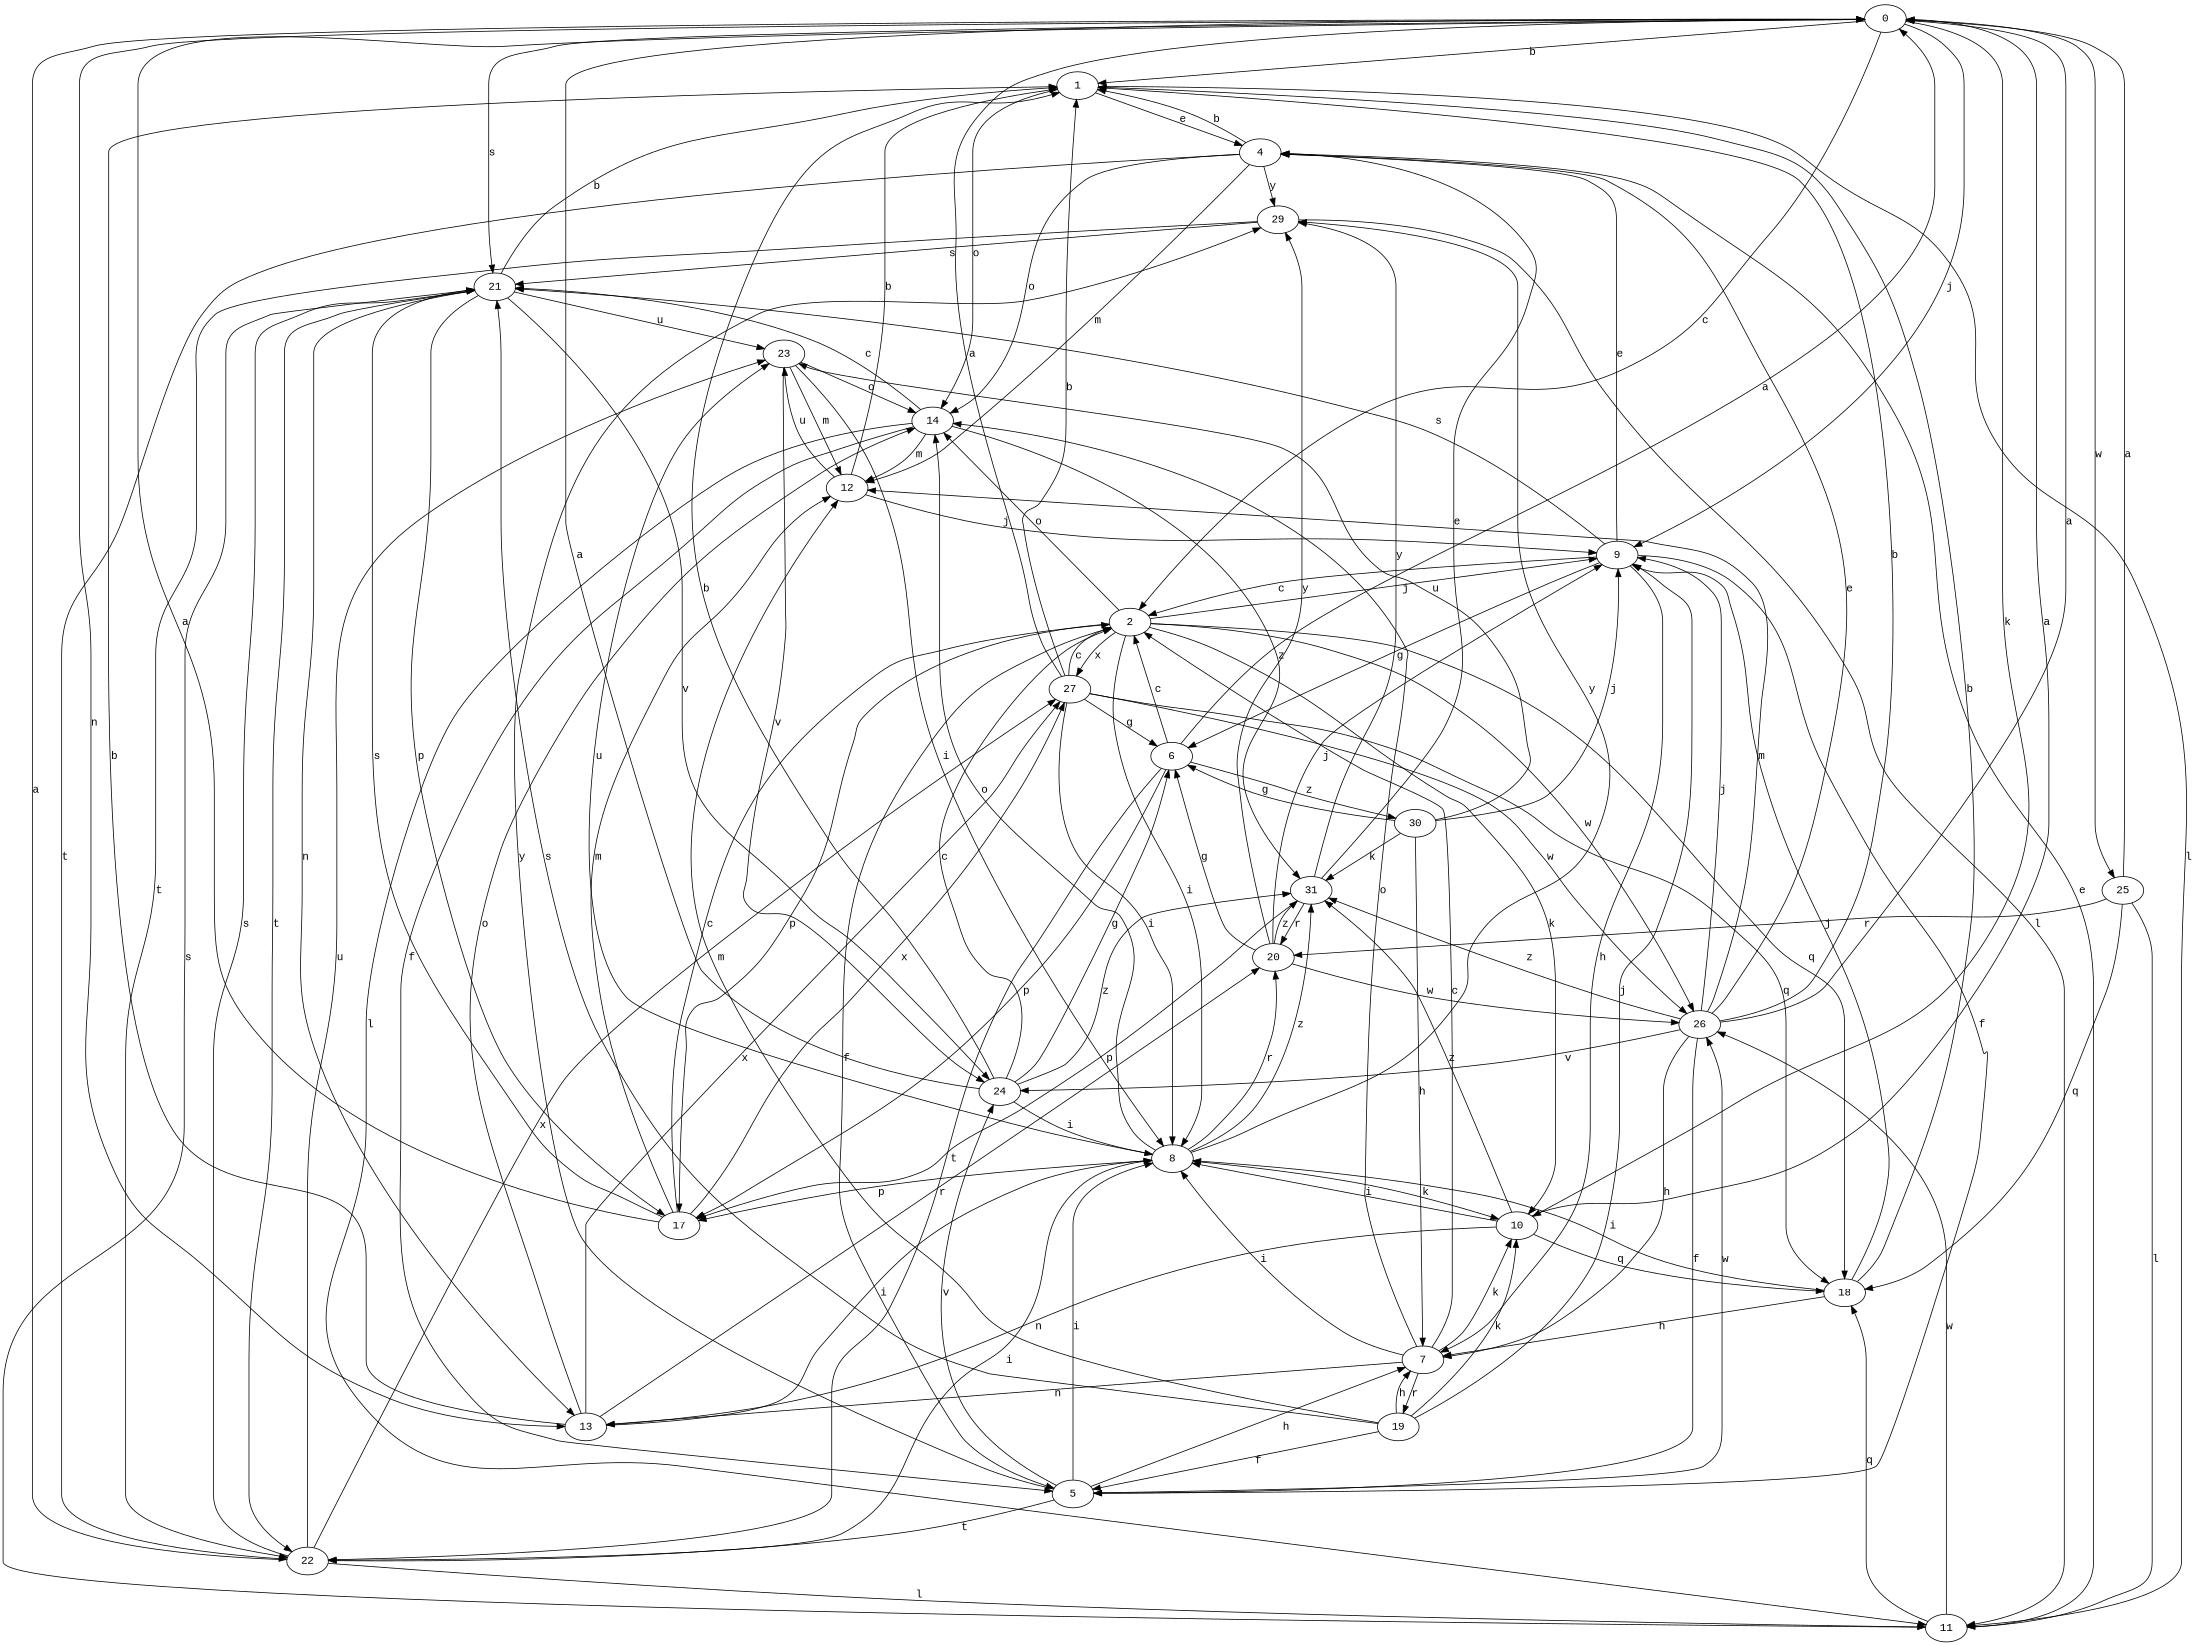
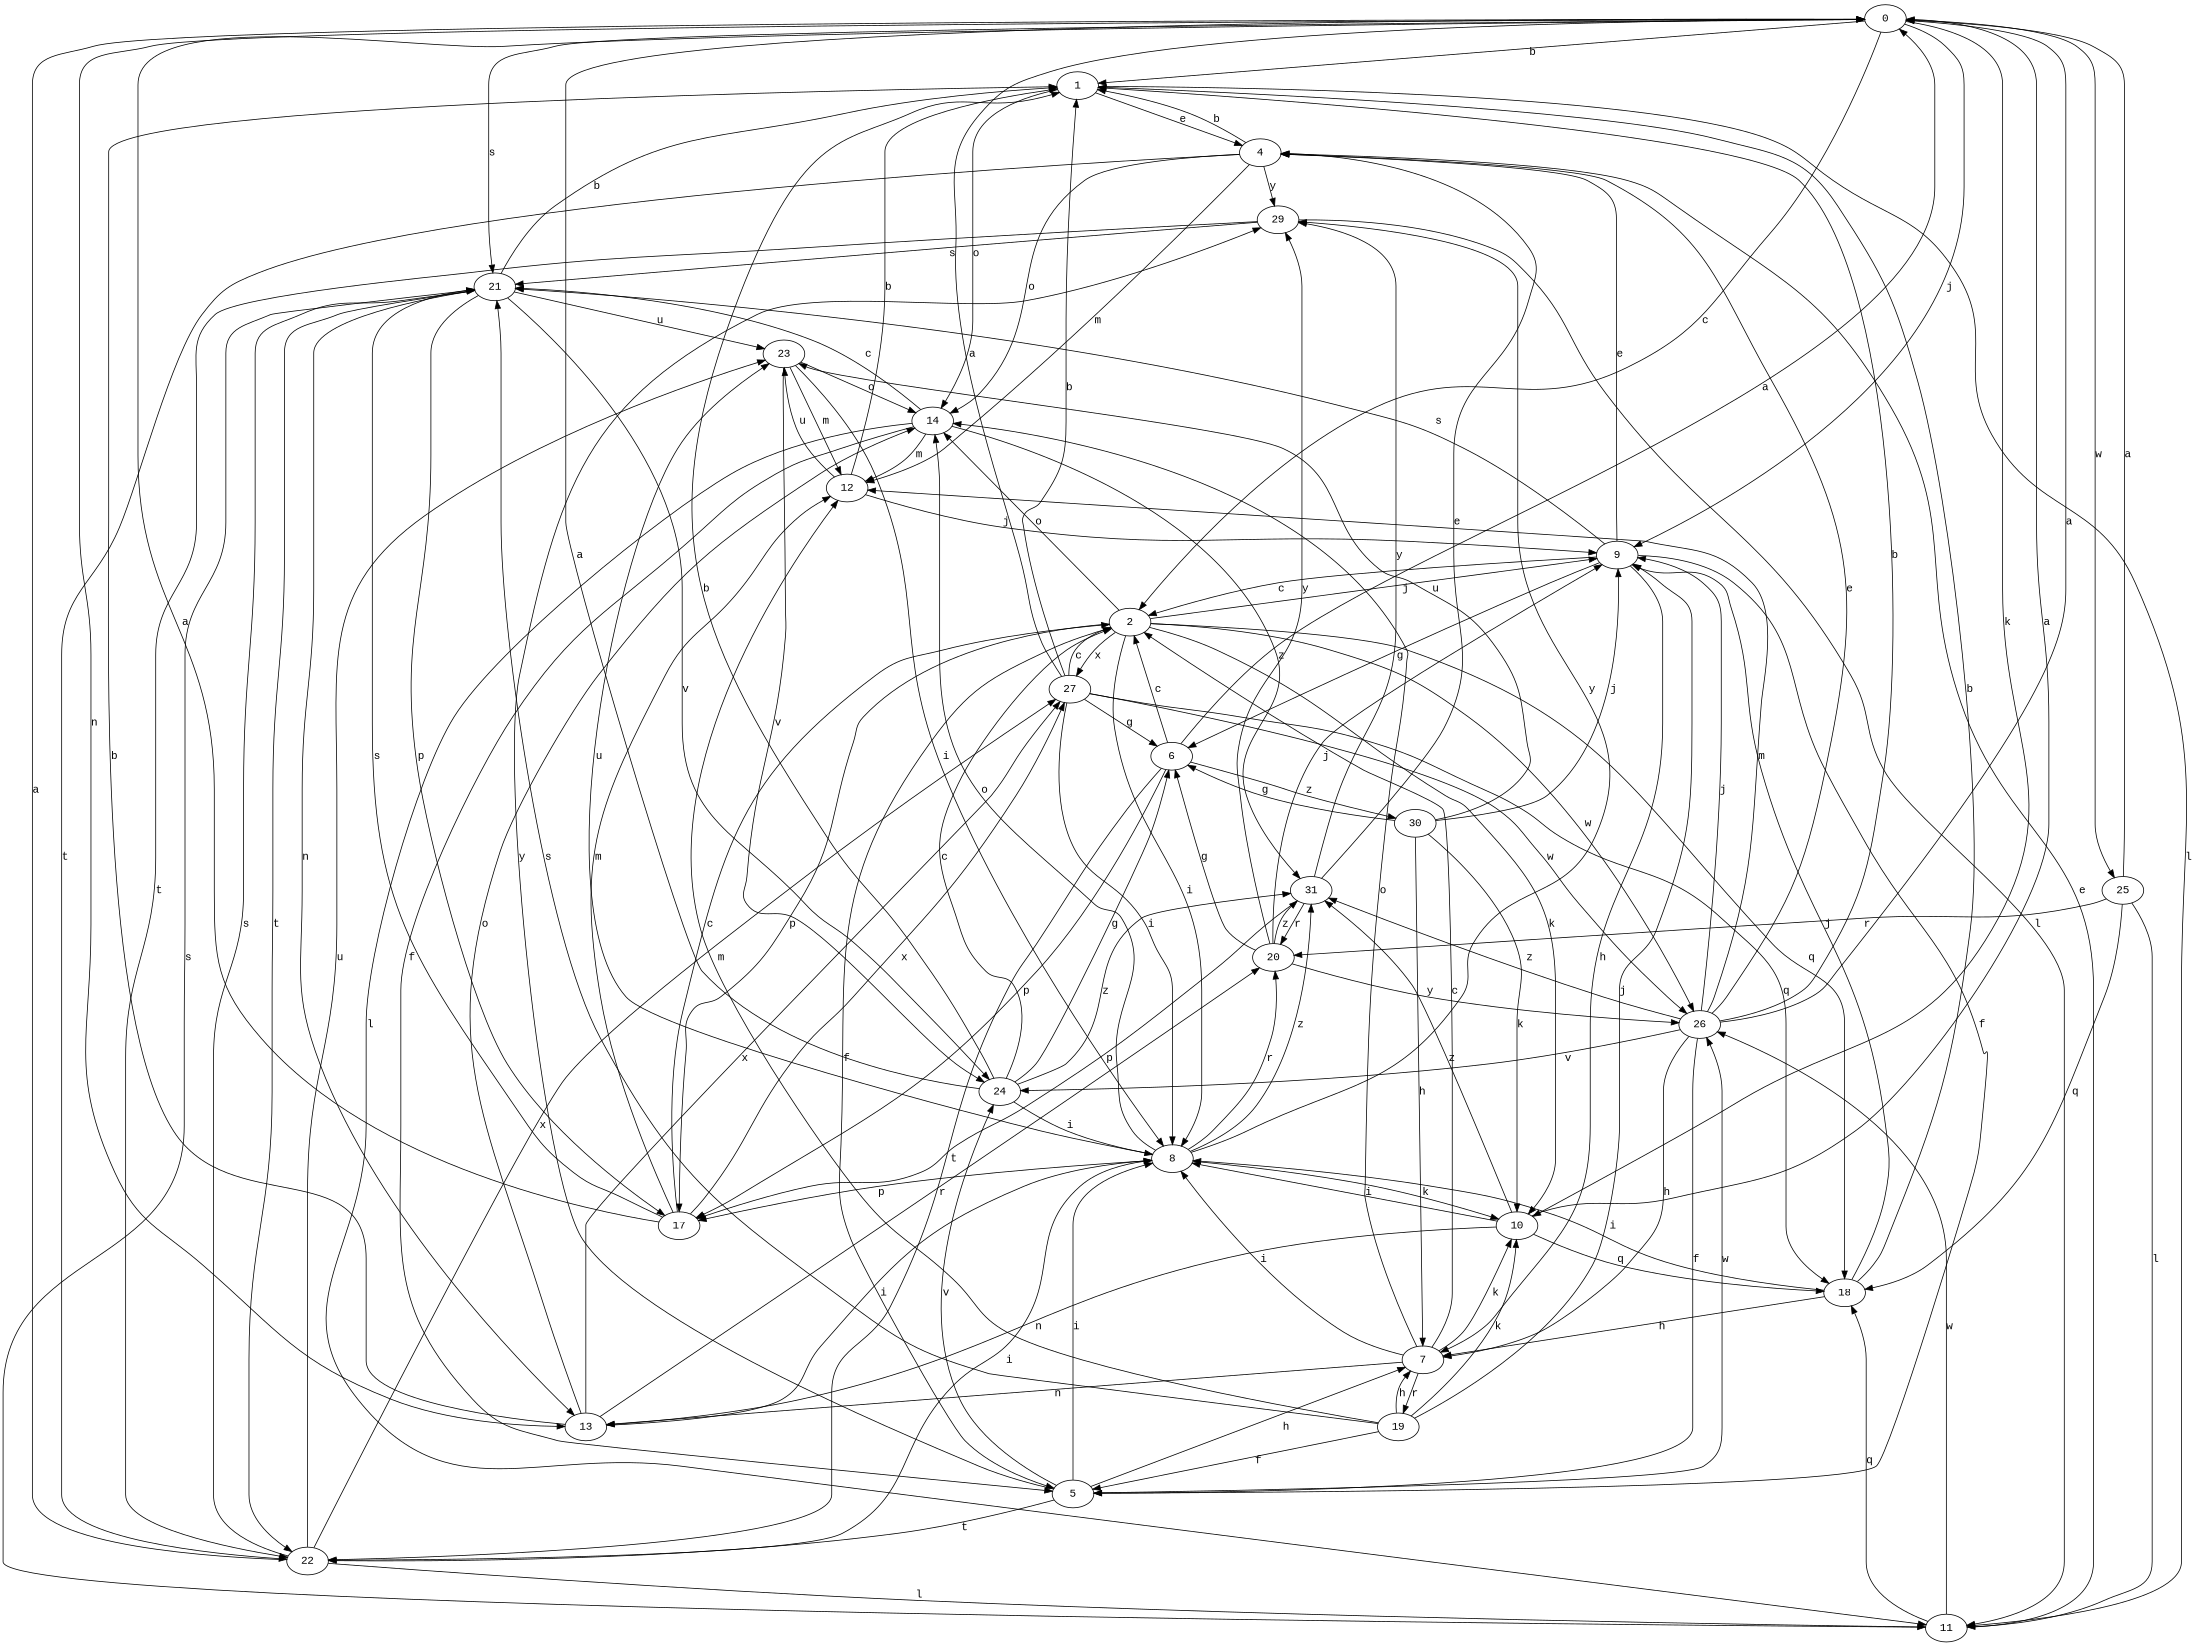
edge "30" -> "31": now "30" -> "10"
edge "20" -> "26": label "w" -> "y"
